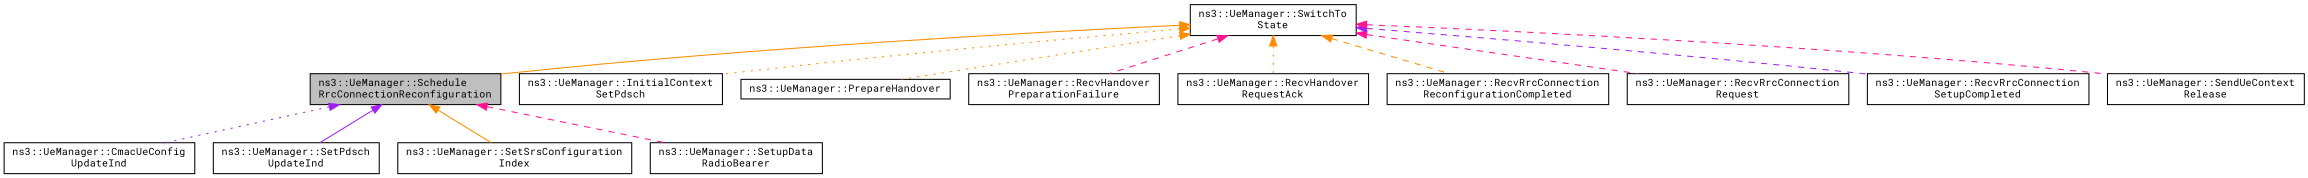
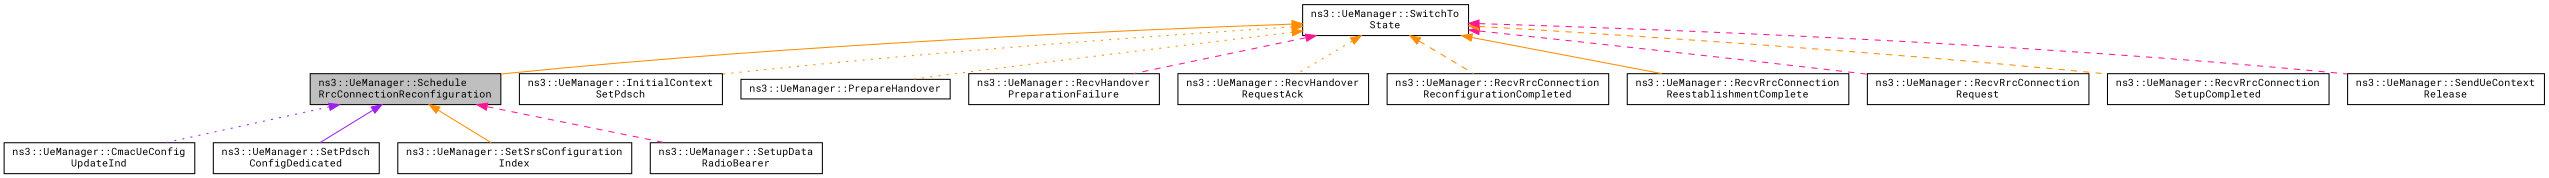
edge "ns3::UeManager::RecvRrcConnection SetupCompleted" -> "ns3::UeManager::SwitchTo State": color purple -> darkorange
node "ns3::UeManager::RecvRrcConnection ReestablishmentComplete": added
node "ns3::UeManager::SetPdsch UpdateInd": label "ns3::UeManager::SetPdsch UpdateInd" -> "ns3::UeManager::SetPdsch ConfigDedicated"
